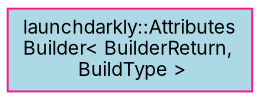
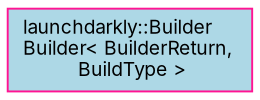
node "launchdarkly::Attributes Builder< BuilderReturn, BuildType >": label "launchdarkly::Attributes Builder< BuilderReturn, BuildType >" -> "launchdarkly::Builder Builder< BuilderReturn, BuildType >"
